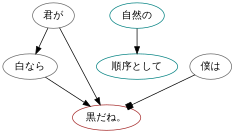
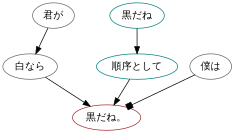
node "自然の": label "自然の" -> "黒だね"
edge "君が" -> "黒だね。": now "順序として" -> "黒だね。"
